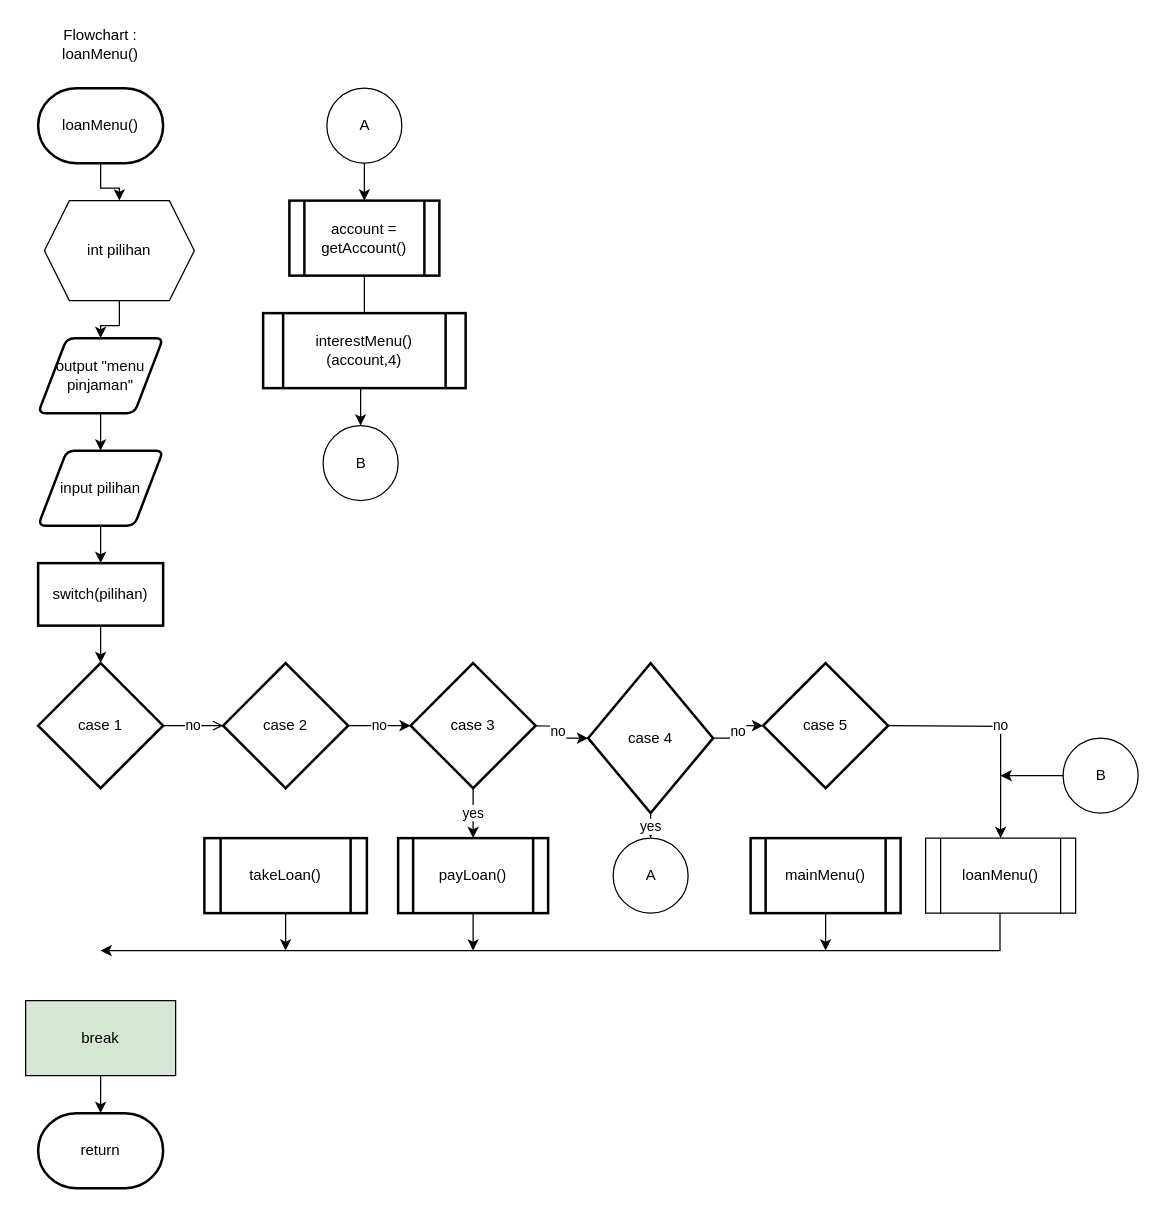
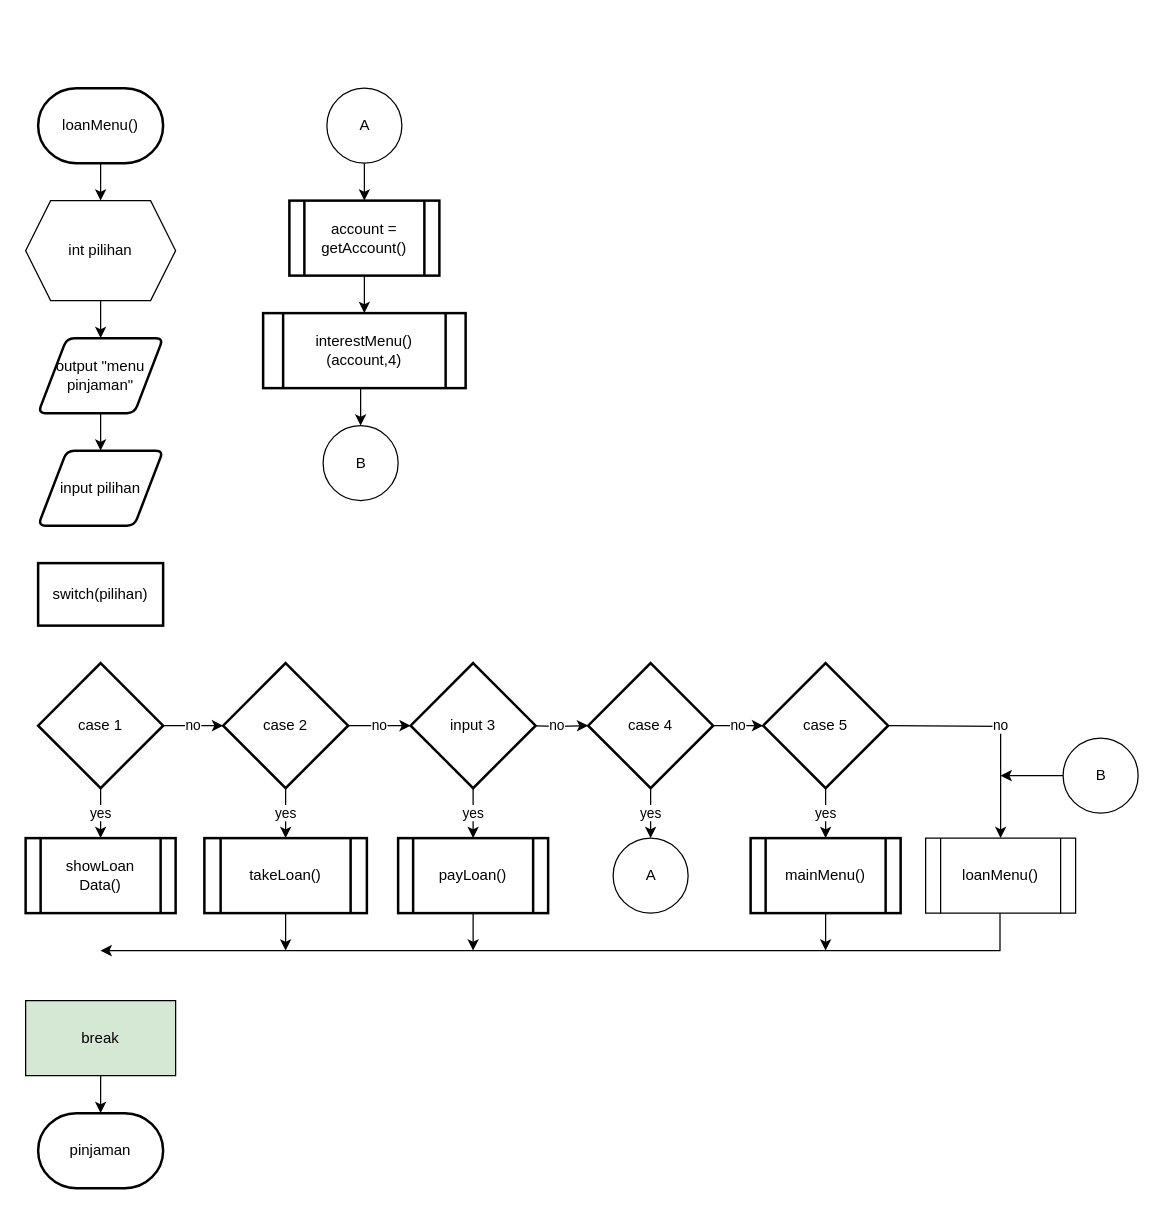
node "Flowchart : loanMenu()": removed
node "int pilihan": moved (119, 251) -> (101, 251)
edge "account = getAccount()" -- "interestMenu() (account,4)": arrowhead none -> classic
edge "input pilihan" -> "switch(pilihan)": removed
edge "switch(pilihan)" -> "case 1": removed
edge "case 1" -> "case 2": arrowhead open -> classic
node "case 3": label "case 3" -> "input 3"
node "case 4": size 125x150 -> 125x125
edge "case 1" -> "showLoan Data()": added, label "yes"
edge "case 2" -> "takeLoan()": added, label "yes"
edge "case 5" -> "mainMenu()": added, label "yes"
node "showLoan Data()": added
node "return": label "return" -> "pinjaman"
